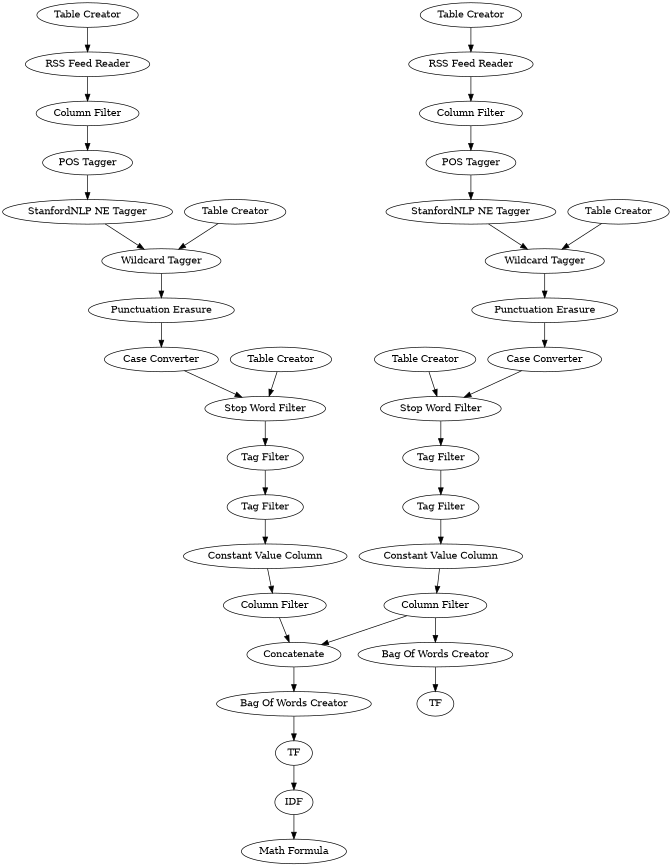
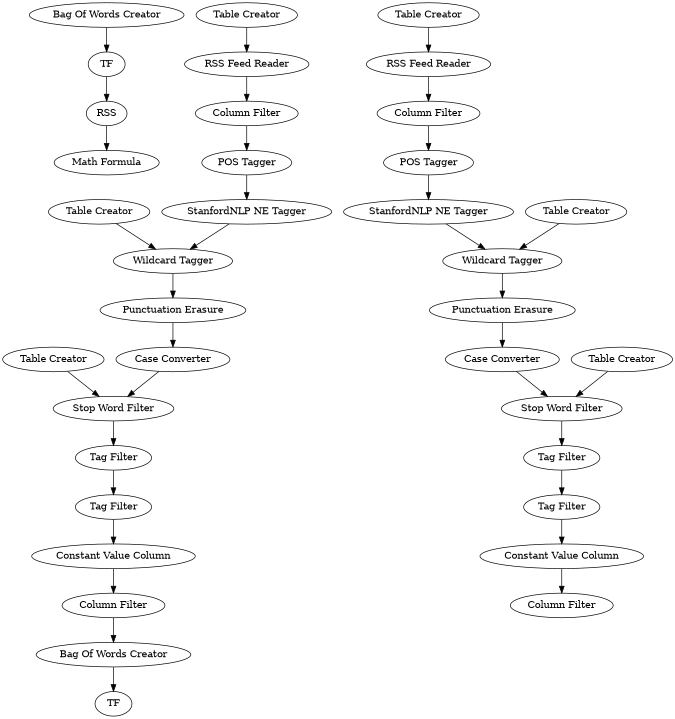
node "Concatenate": removed
node "IDF": label "IDF" -> "RSS"
